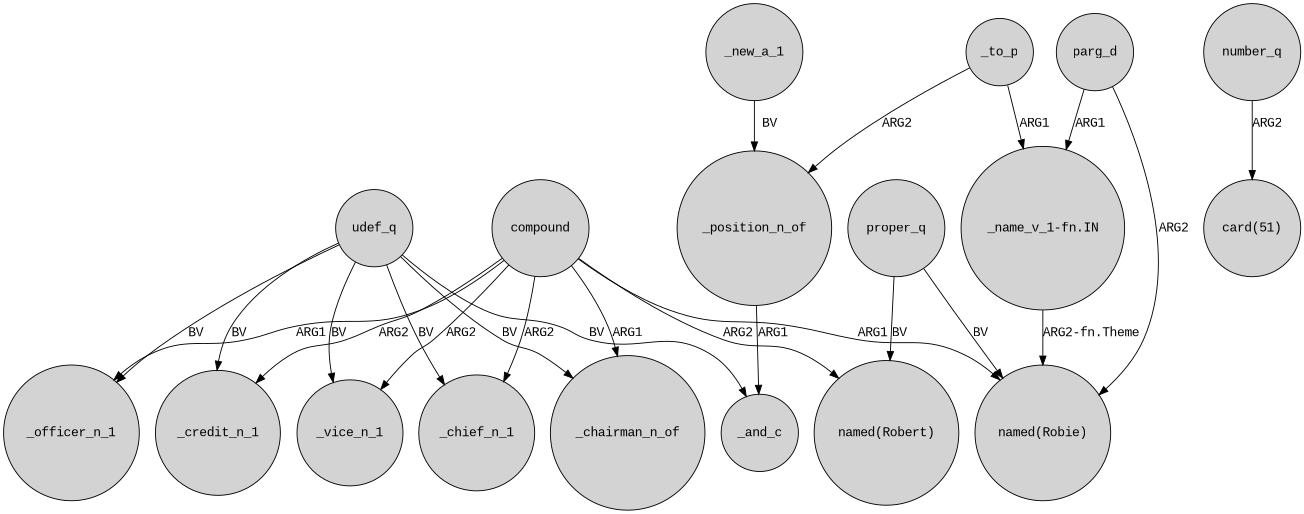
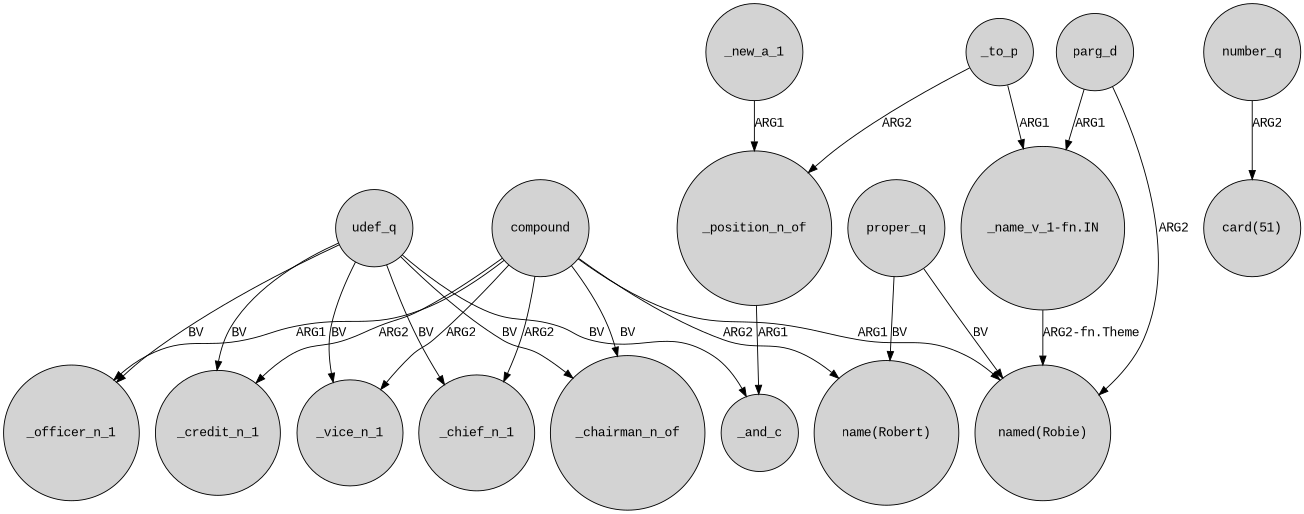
edge "_new_a_1" -> "_position_n_of": label "BV" -> "ARG1"
edge "compound" -> "_chairman_n_of": label "ARG1" -> "BV"
node "named(Robert)": label "named(Robert)" -> "name(Robert)"
